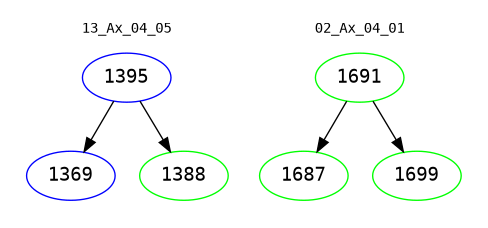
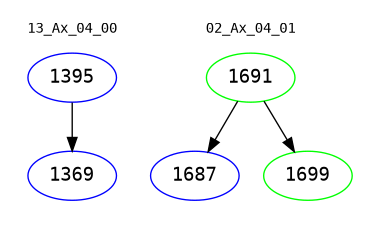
cluster "13_Ax_04_05": label "13_Ax_04_05" -> "13_Ax_04_00"
node "1388": removed
node "1687": color green -> blue
